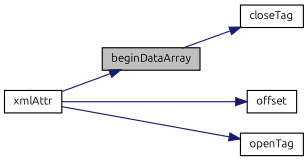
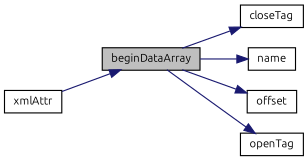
node "name": added
edge "xmlAttr" -> "offset": now "beginDataArray" -> "offset"
edge "xmlAttr" -> "openTag": now "beginDataArray" -> "openTag"
